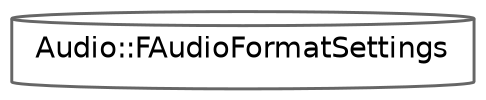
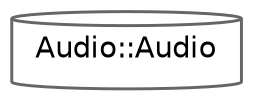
node "Audio::FAudioFormatSettings": label "Audio::FAudioFormatSettings" -> "Audio::Audio"
